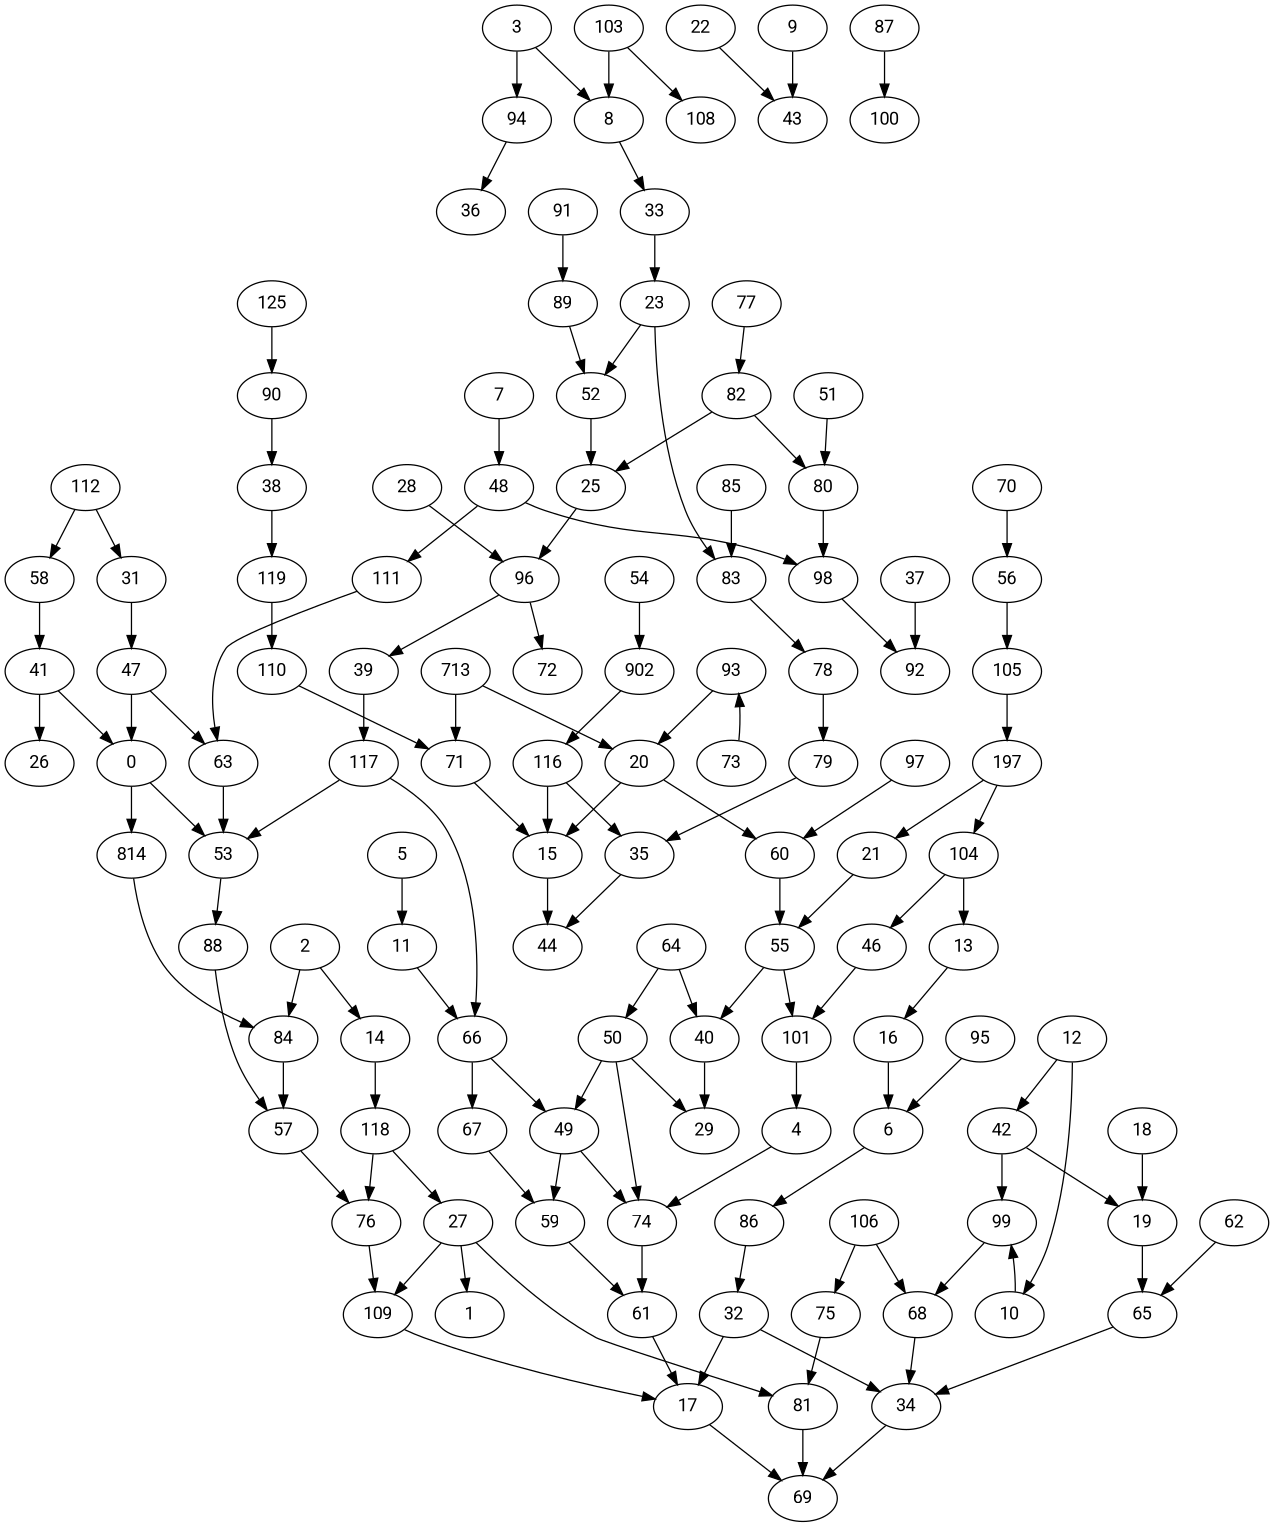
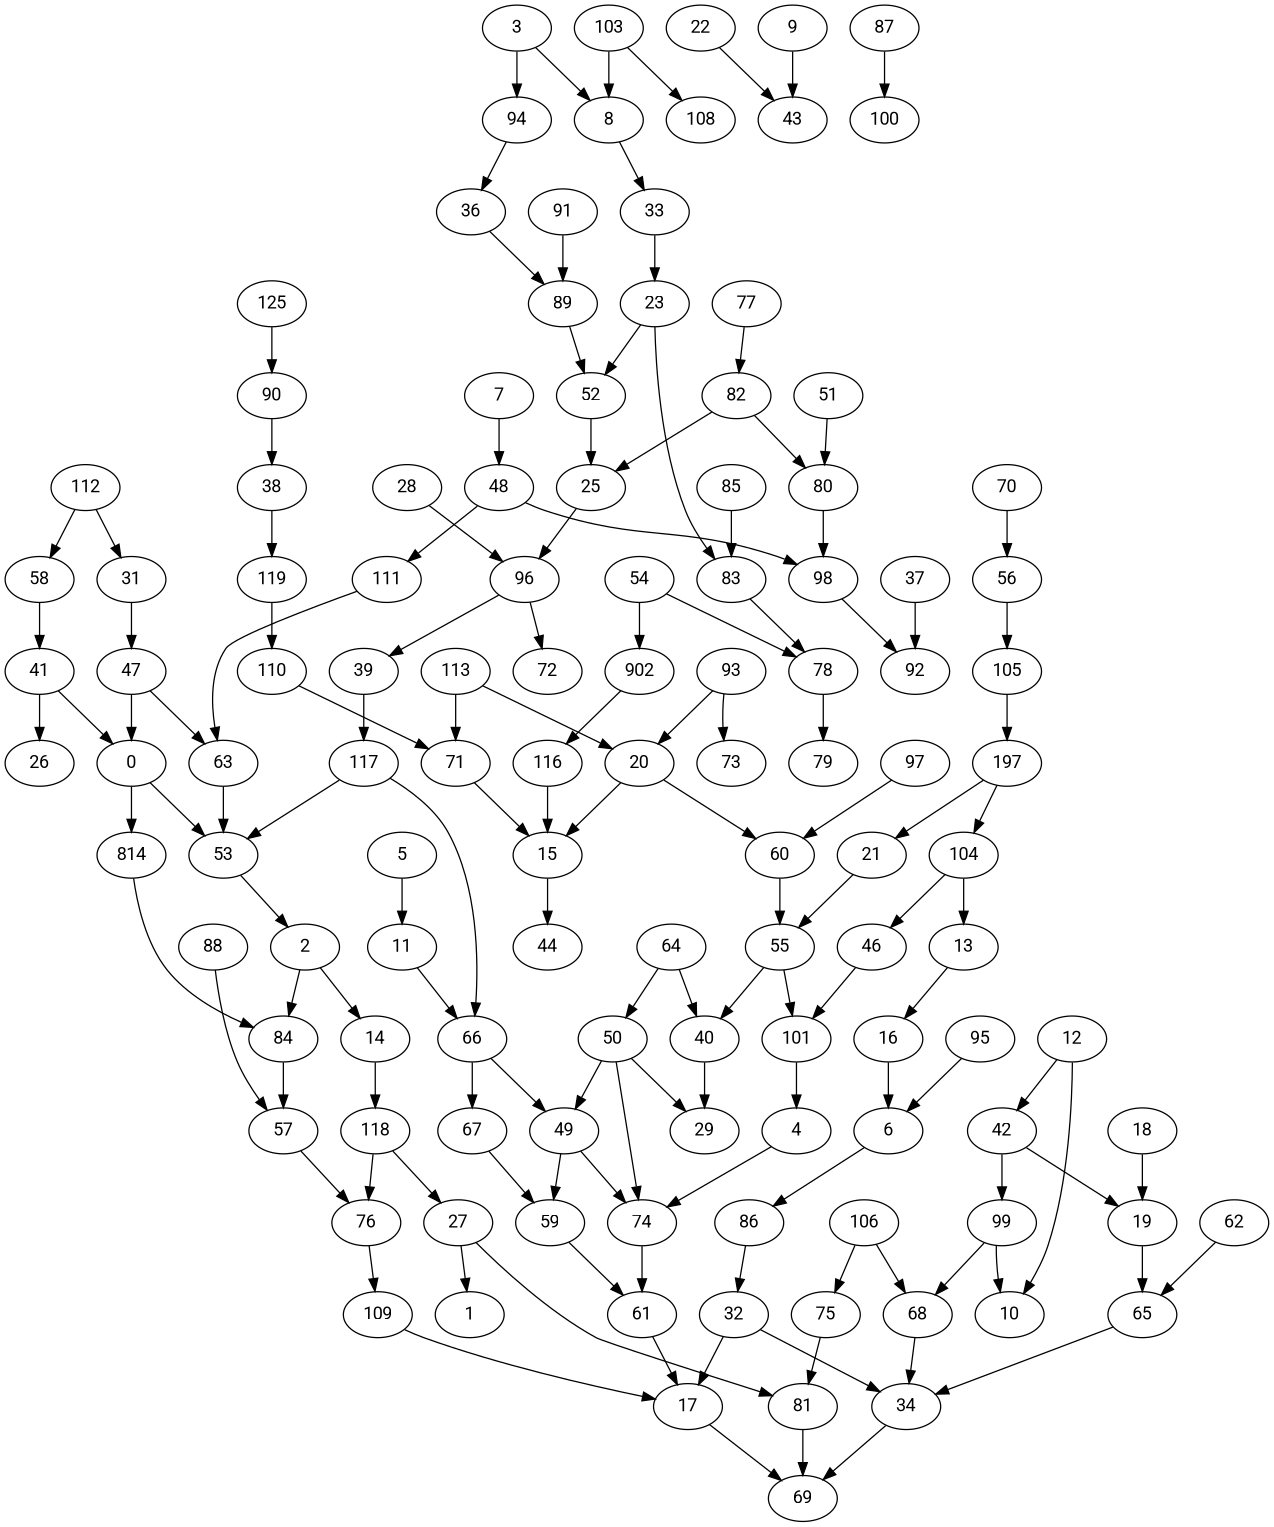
edge "36" -> "89": added
edge "54" -> "78": added
node "713": label "713" -> "113"
edge "73" -> "93": reversed
node "35": removed
edge "53" -> "88": now "53" -> "2"
edge "27" -> "109": removed
edge "10" -> "99": reversed
